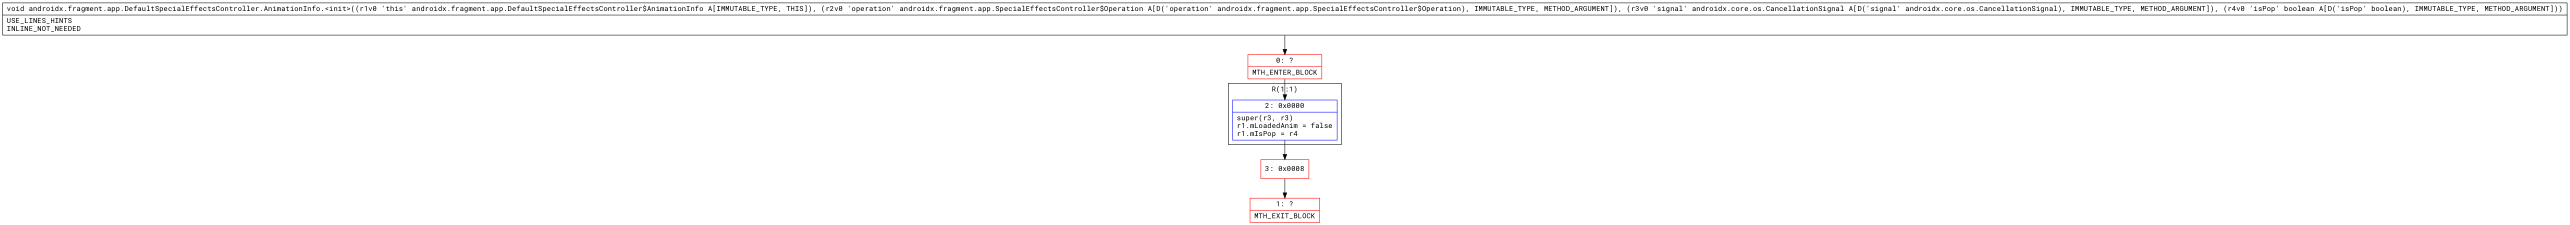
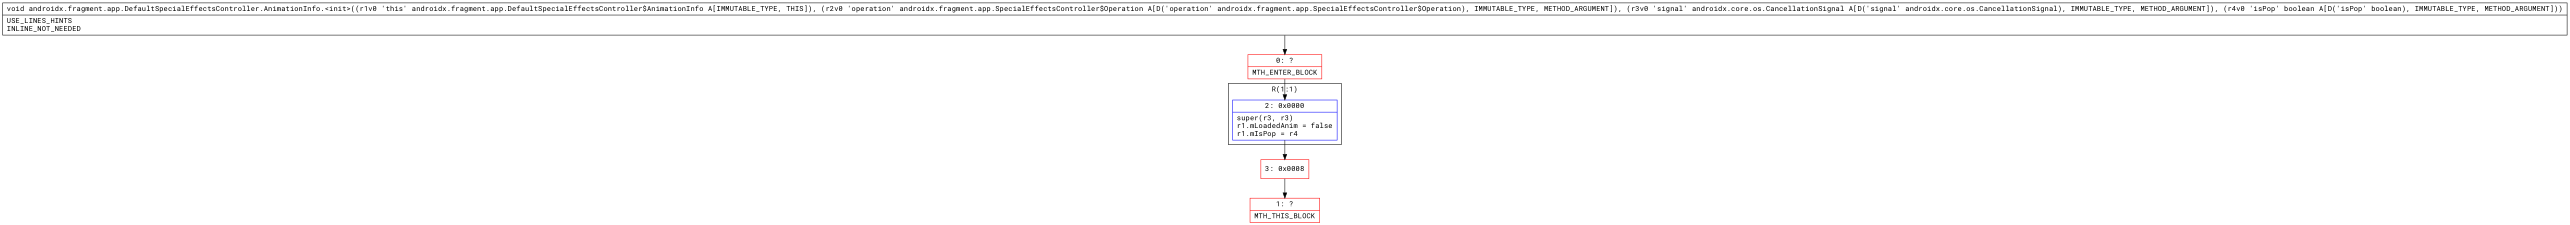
node "1: ?": text "MTH_EXIT_BLOCK" -> "MTH_THIS_BLOCK"
